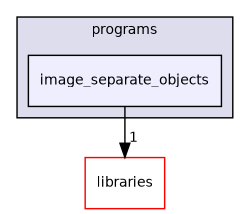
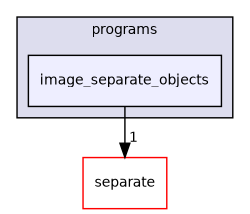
node "libraries": label "libraries" -> "separate"
